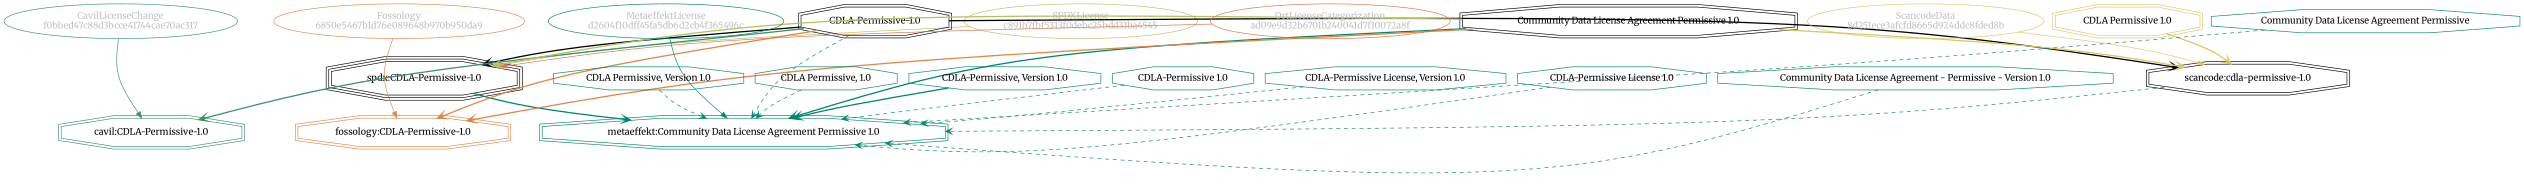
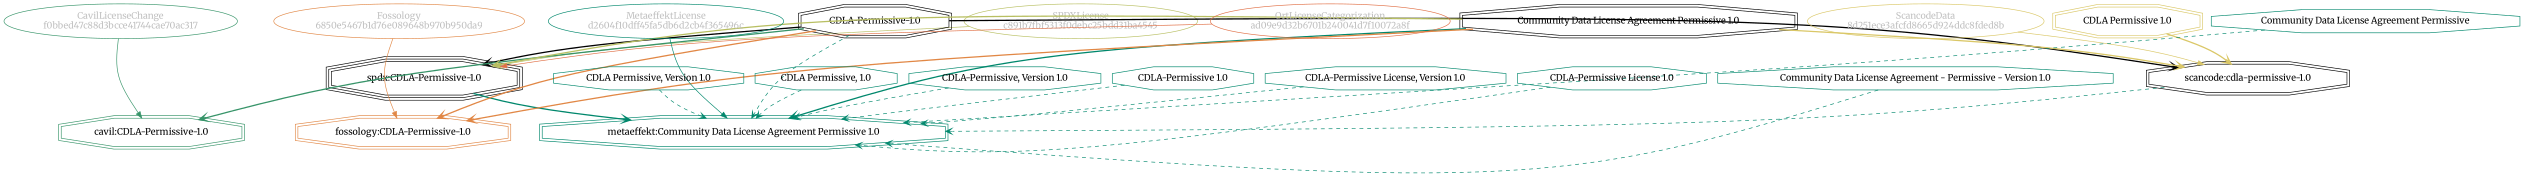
edge "CDLA-Permissive, Version 1.0" -> "metaeffekt:Community Data License Agreement Permissive 1.0": style bold -> dashed
